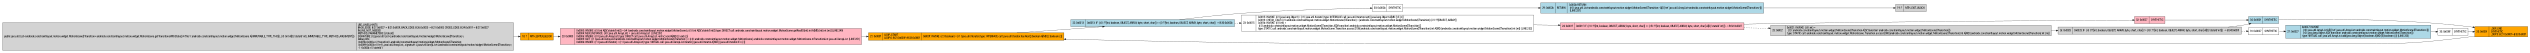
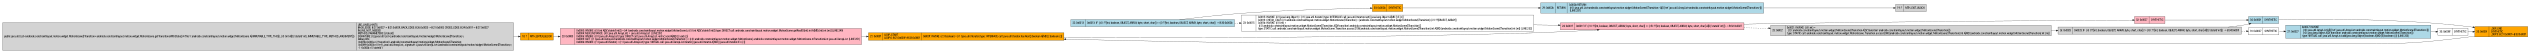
node "30: 0x002b": fillcolor white -> orange
edge "21: 0x000f" -> "22: 0x0013": now "21: 0x000f" -> "24: 0x001f"
